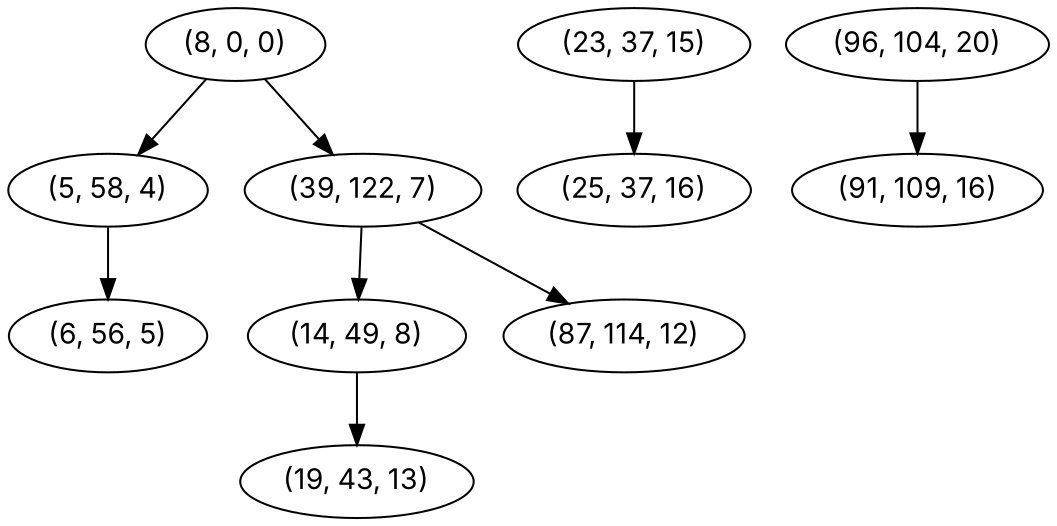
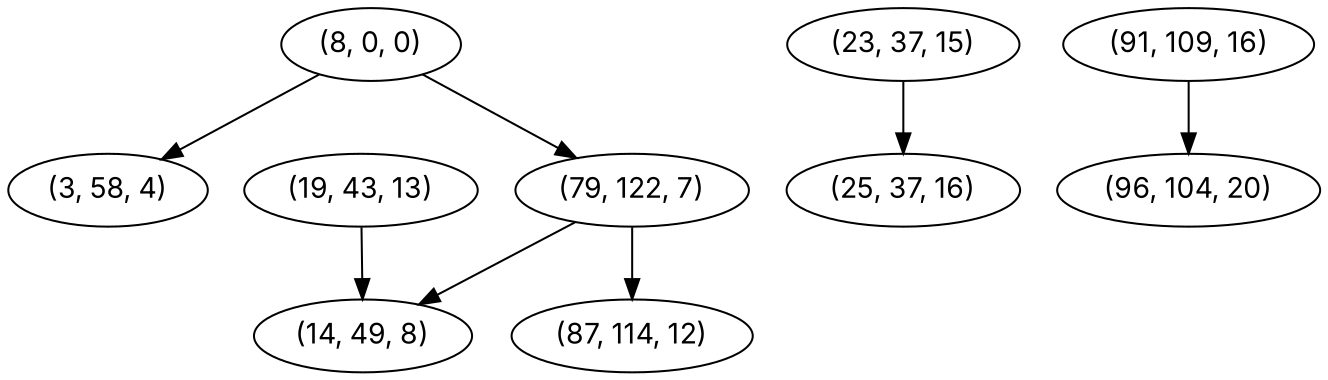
edge "(96, 104, 20)" -> "(91, 109, 16)": reversed
node "(5, 58, 4)": label "(5, 58, 4)" -> "(3, 58, 4)"
node "(39, 122, 7)": label "(39, 122, 7)" -> "(79, 122, 7)"
node "(6, 56, 5)": removed
edge "(14, 49, 8)" -> "(19, 43, 13)": reversed
